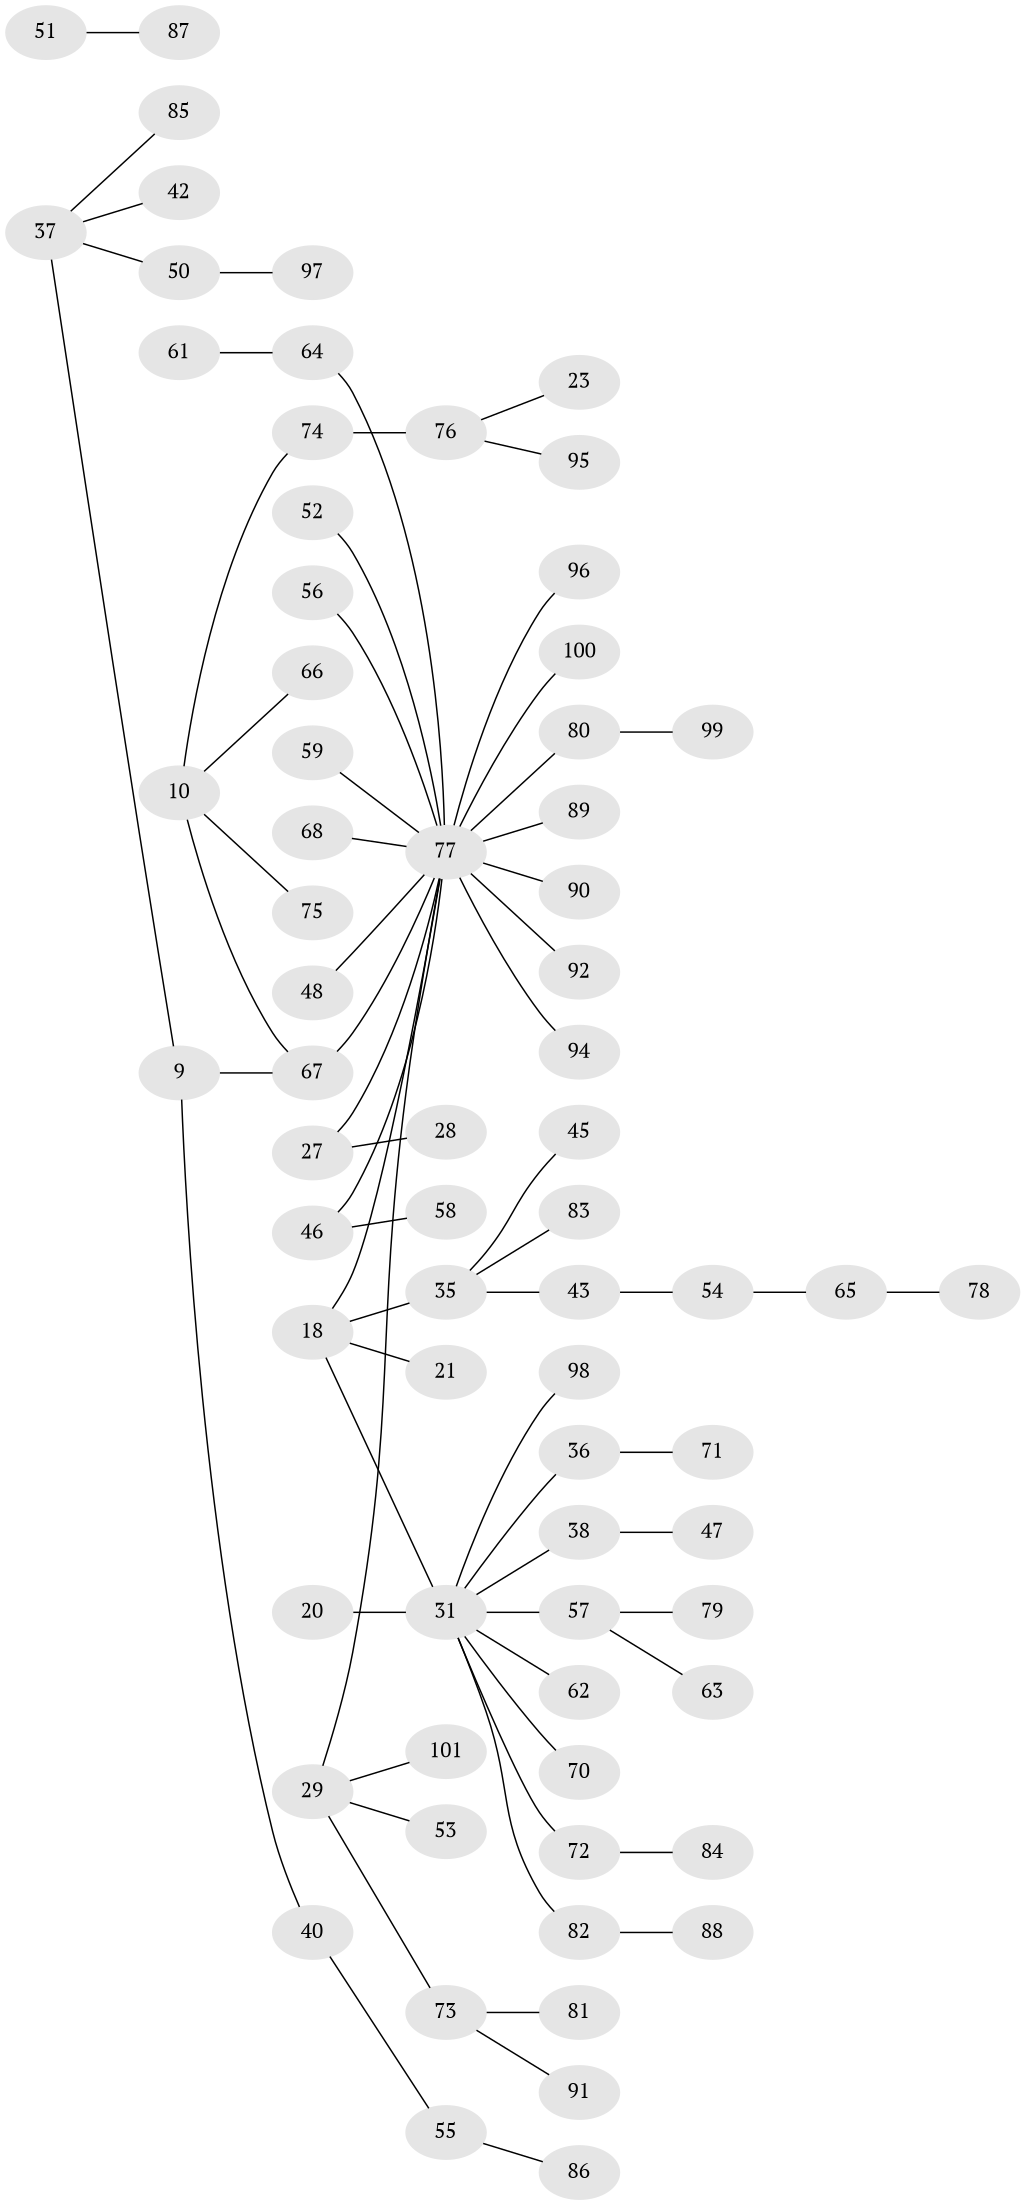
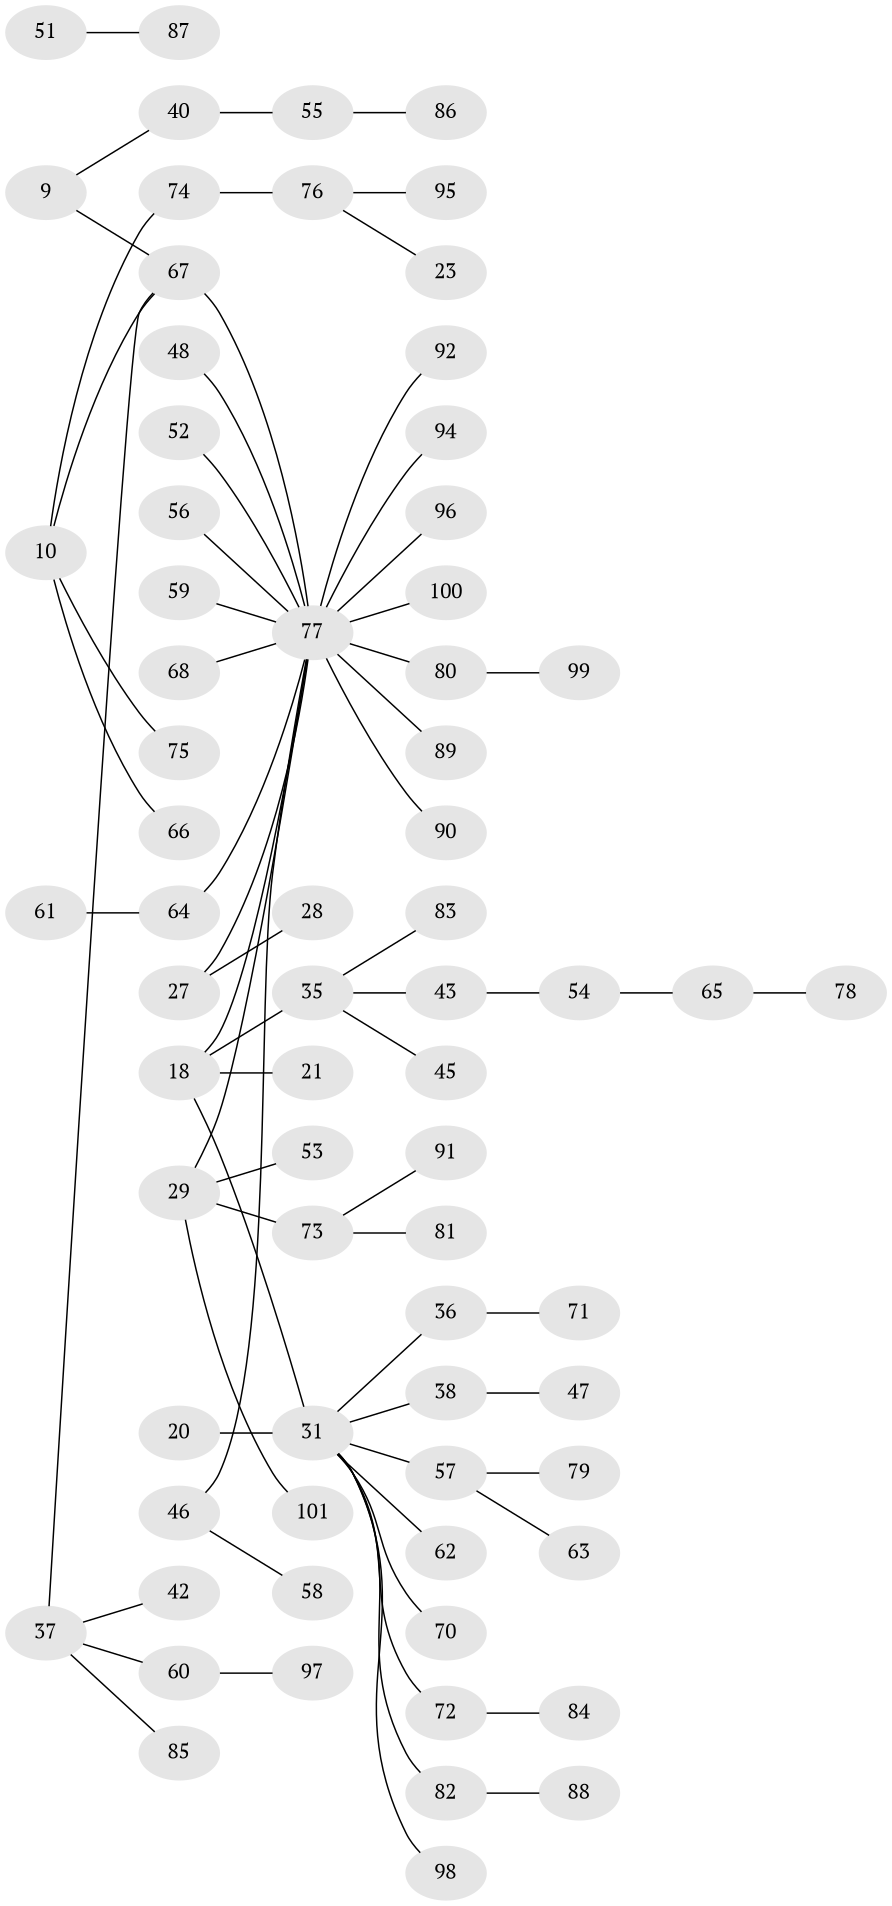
node "50": label "50" -> "60"
edge "37" -- "9": now "37" -- "67"
